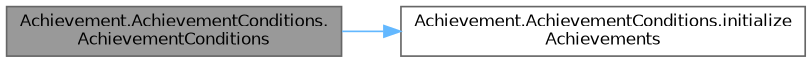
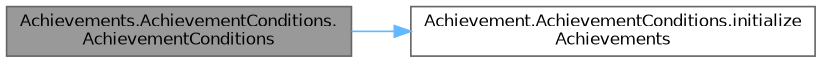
node "Achievement.AchievementConditions. AchievementConditions": label "Achievement.AchievementConditions. AchievementConditions" -> "Achievements.AchievementConditions. AchievementConditions"
